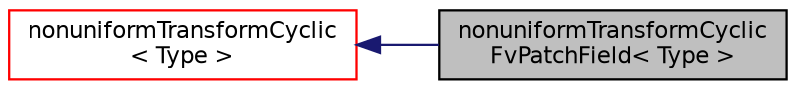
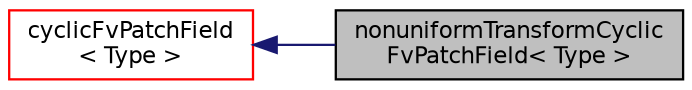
node "nonuniformTransformCyclic < Type >": label "nonuniformTransformCyclic < Type >" -> "cyclicFvPatchField < Type >"
